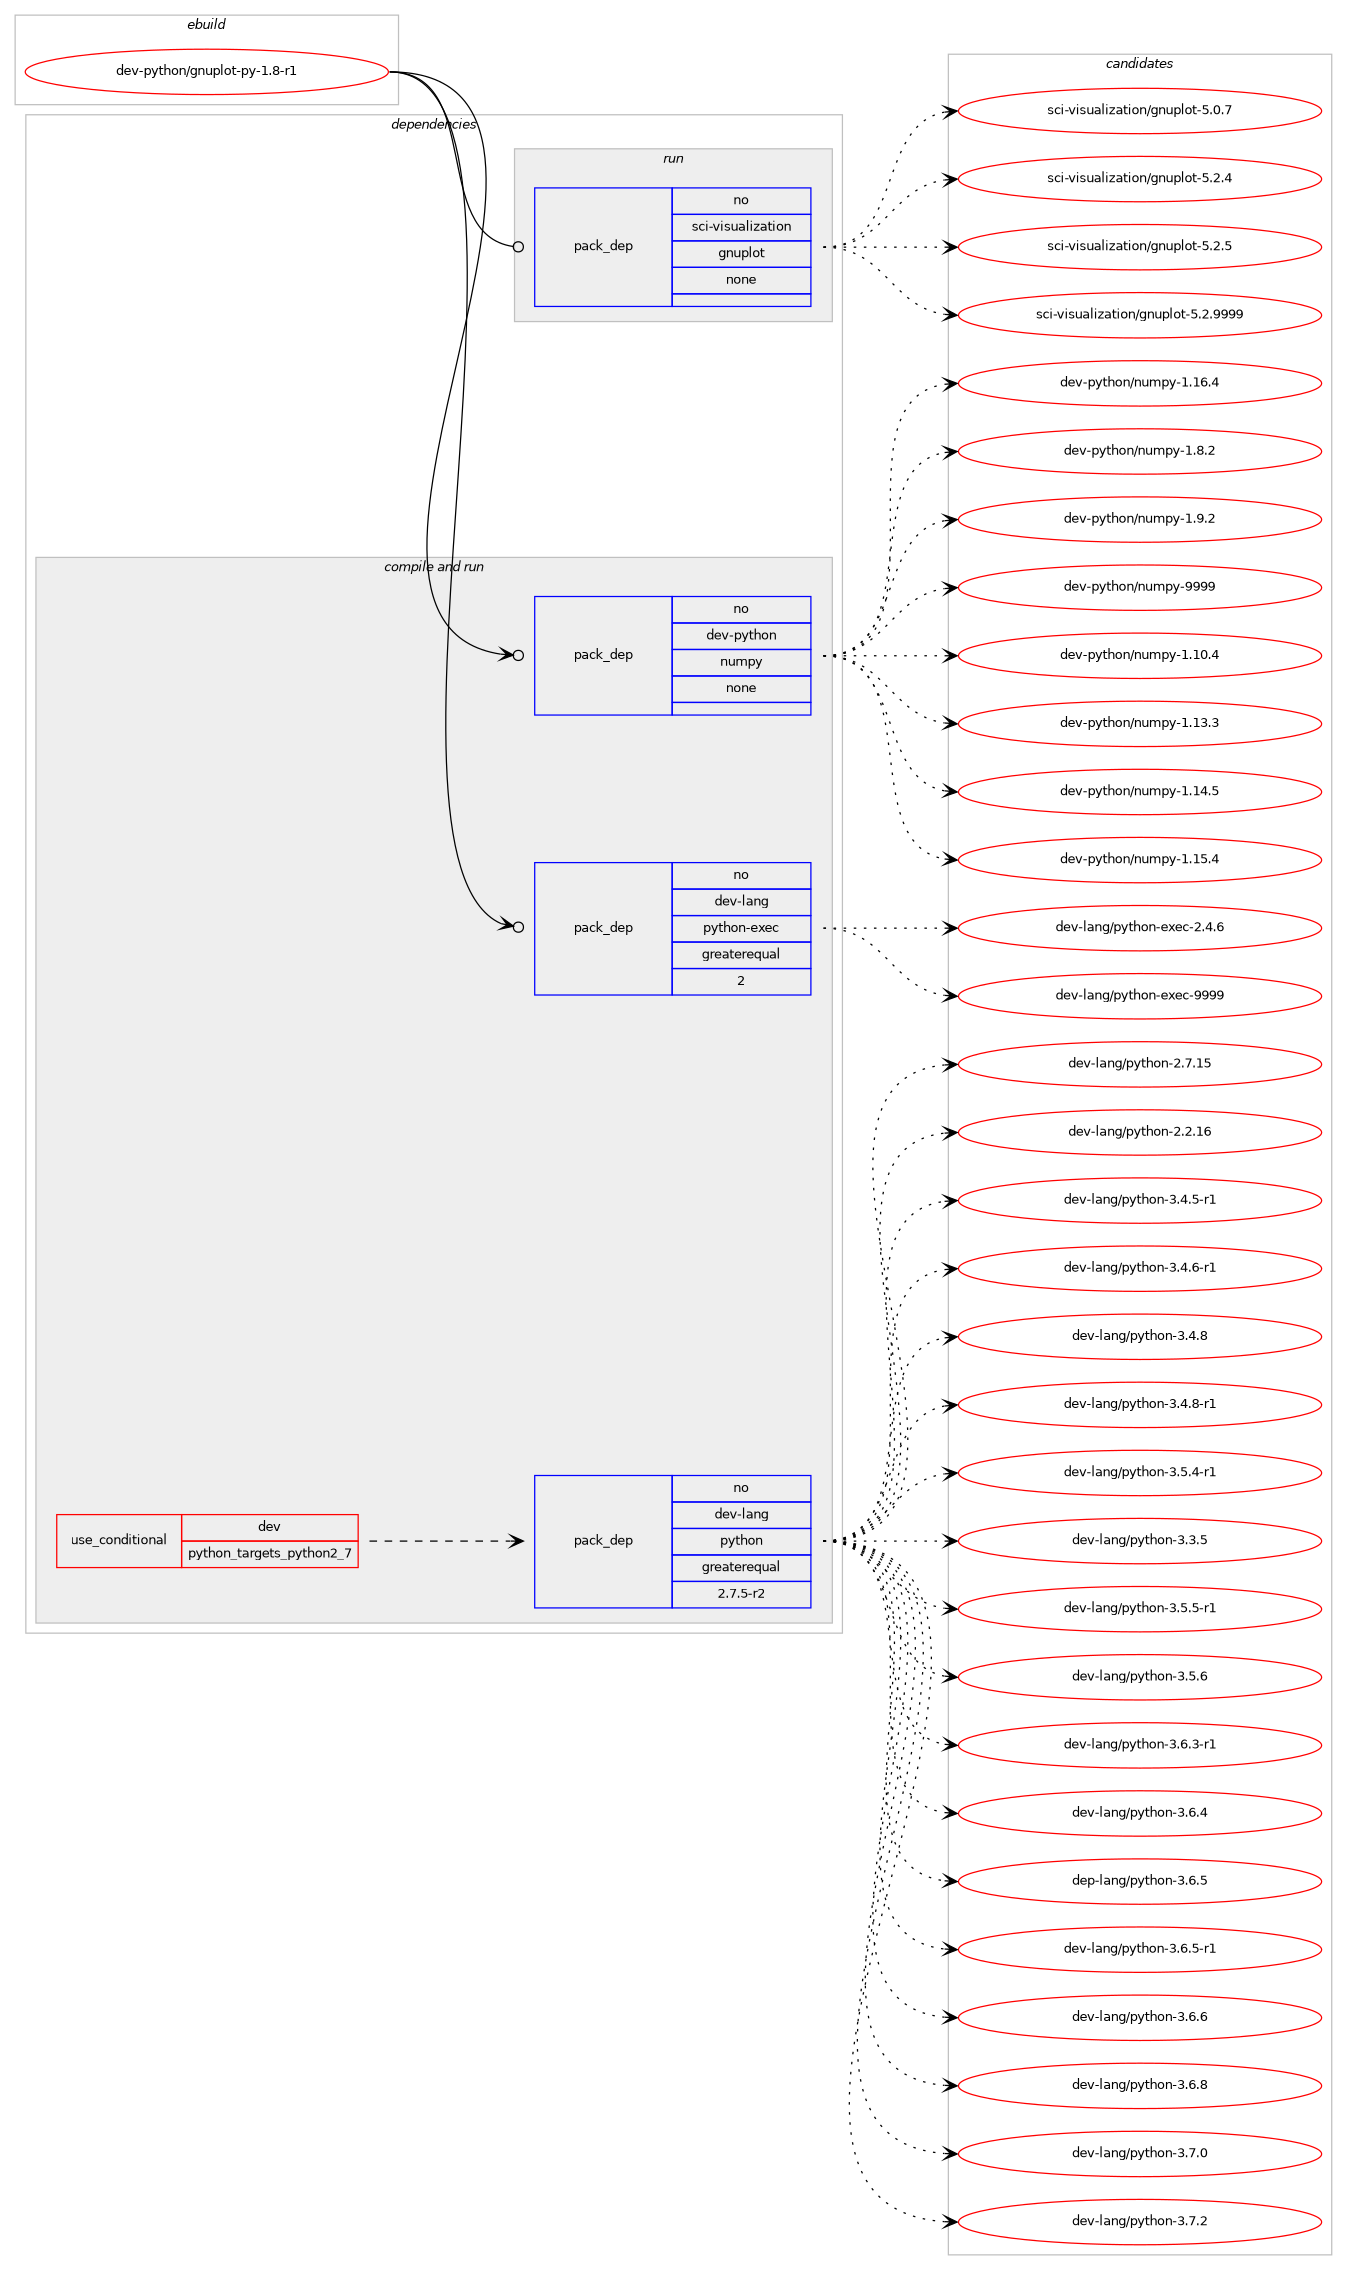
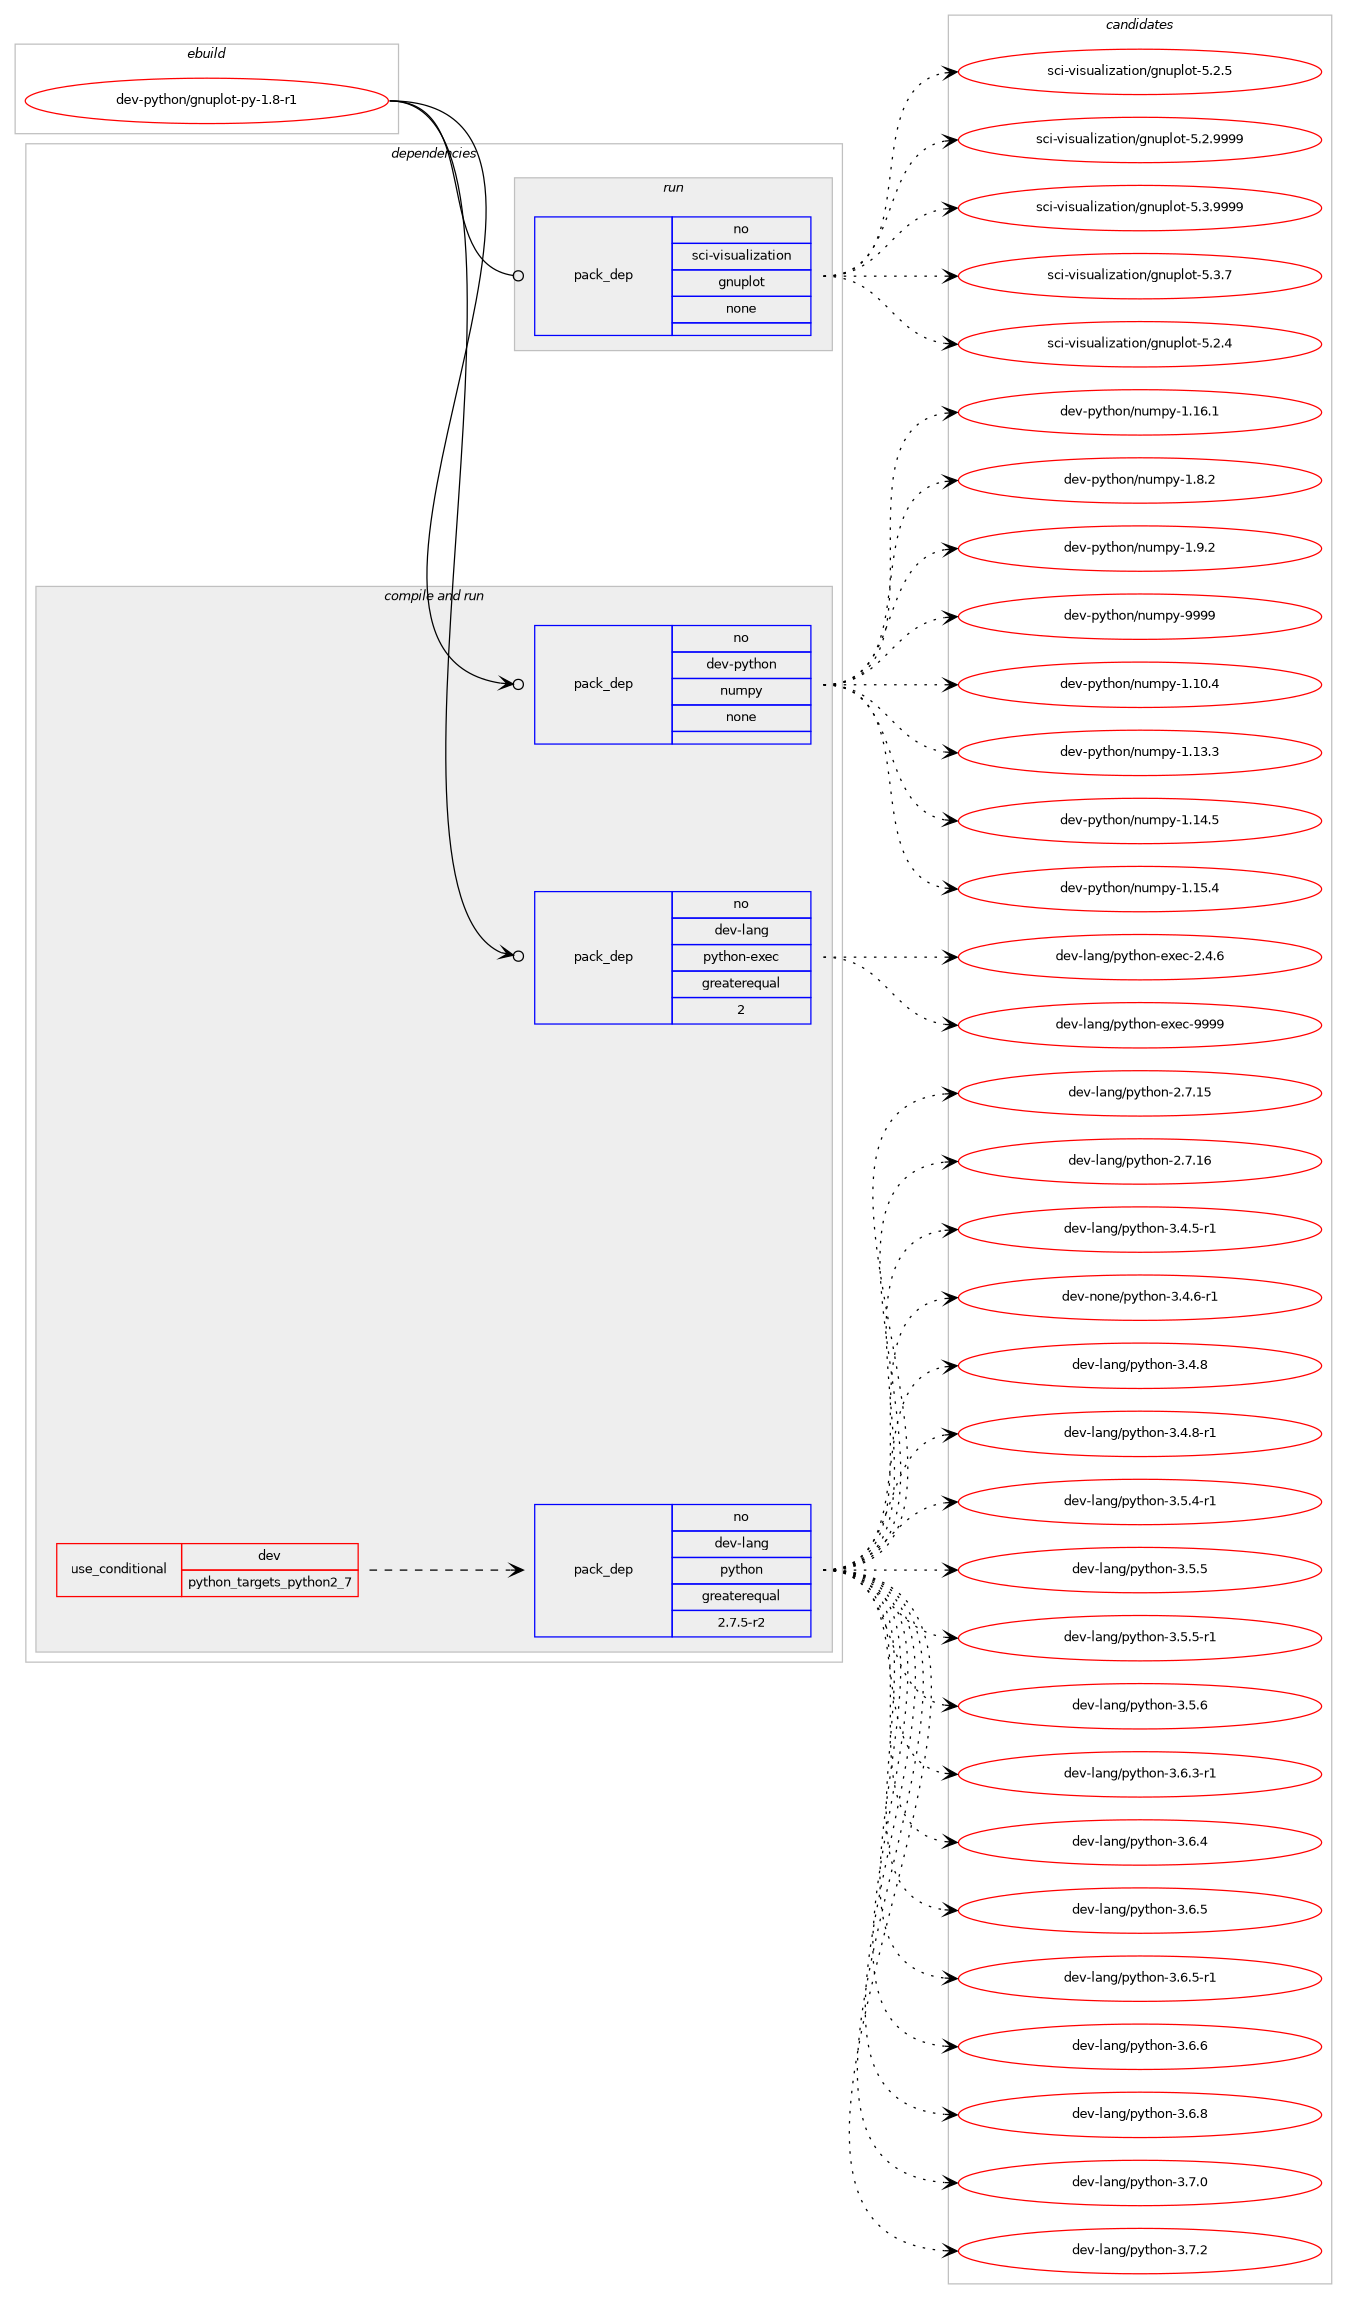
node "sci-visualization/gnuplot-5.0.7": label "sci-visualization/gnuplot-5.0.7" -> "sci-visualization/gnuplot-5.3.7"
node "sci-visualization/gnuplot-5.3.9999": added
node "dev-python/numpy-1.16.4": label "dev-python/numpy-1.16.4" -> "dev-python/numpy-1.16.1"
node "dev-lang/python-2.2.16": label "dev-lang/python-2.2.16" -> "dev-lang/python-2.7.16"
node "dev-lang/python-3.4.6-r1": label "dev-lang/python-3.4.6-r1" -> "dev-none/python-3.4.6-r1"
node "dev-lang/python-3.3.5": label "dev-lang/python-3.3.5" -> "dev-lang/python-3.5.5"
node "dep-lang/python-3.6.5": label "dep-lang/python-3.6.5" -> "dev-lang/python-3.6.5"
